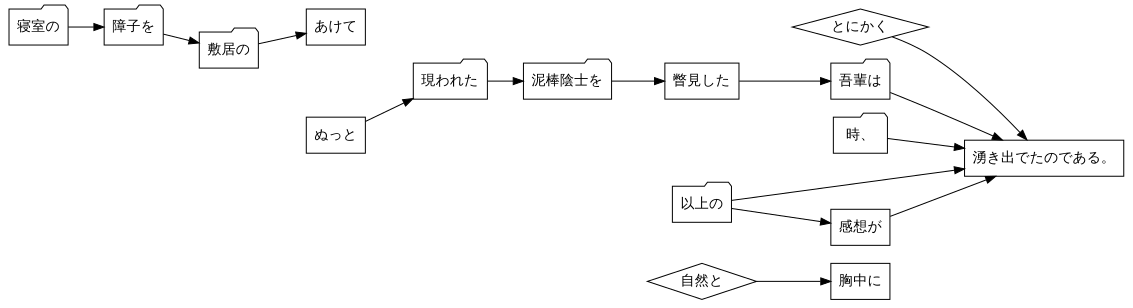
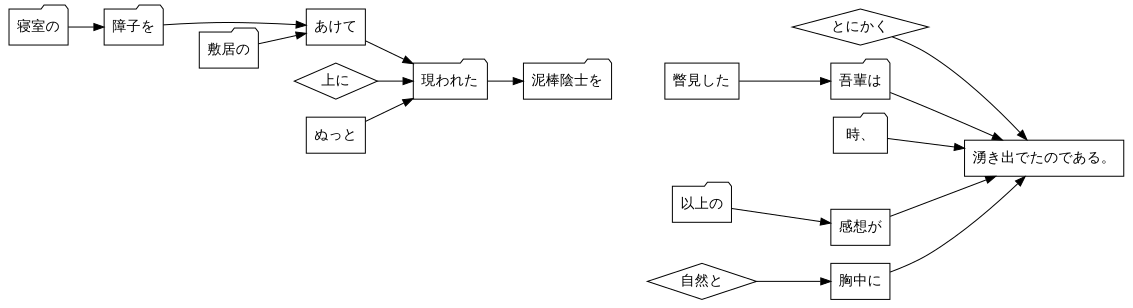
edge "障子を" -> "敷居の": now "障子を" -> "あけて"
edge "あけて" -> "現われた": added
node "上に": added
edge "泥棒陰士を" -> "瞥見した": removed
edge "以上の" -> "湧き出でたのである。": now "胸中に" -> "湧き出でたのである。"
